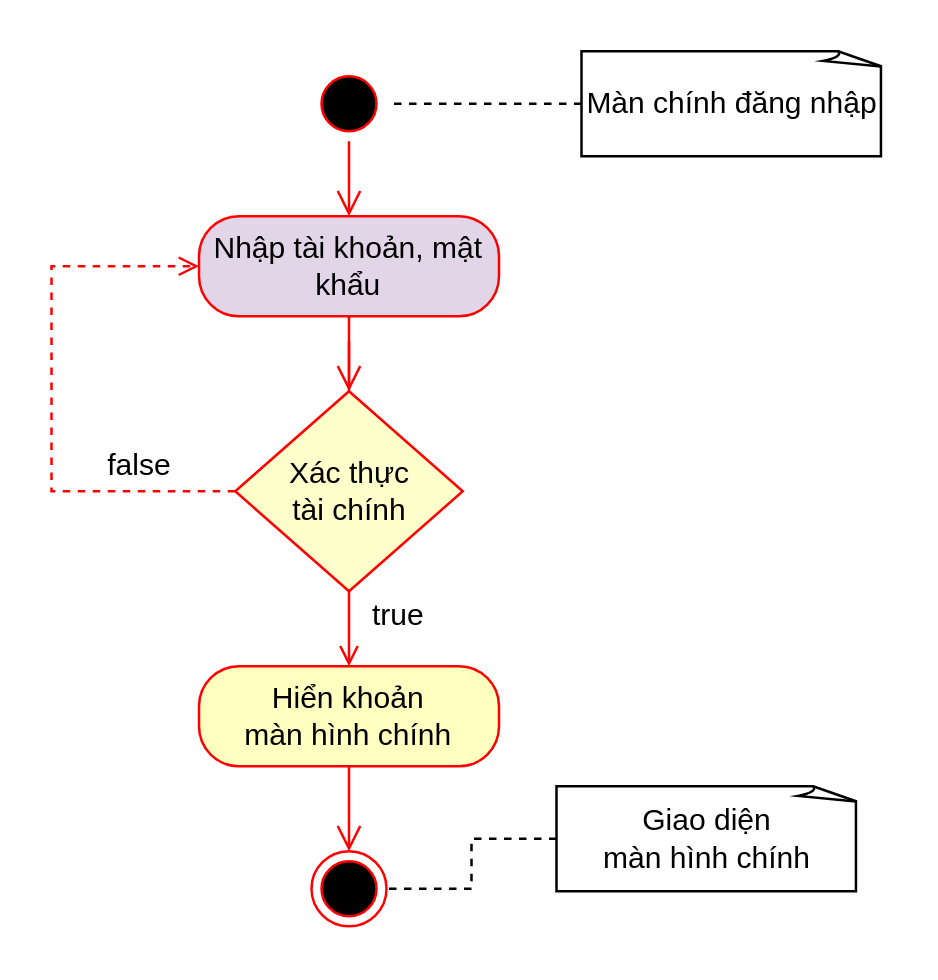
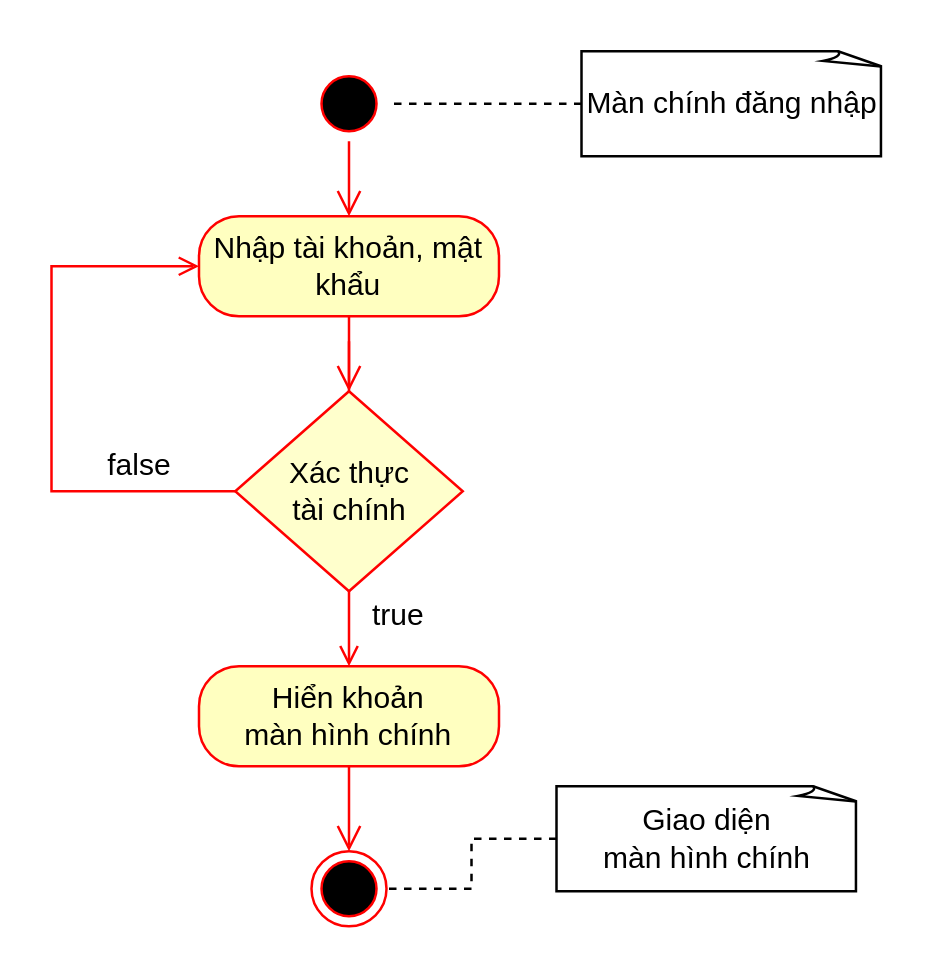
node "Nhập tài khoản, mật khẩu": fillcolor #e1d5e7 -> #ffffc0
edge "Xác thực tài chính" -> "Nhập tài khoản, mật khẩu": style dashed -> solid
